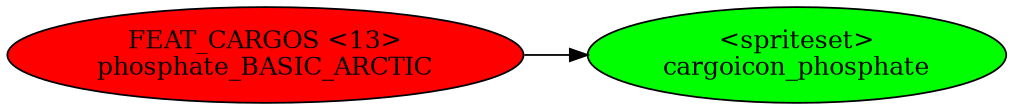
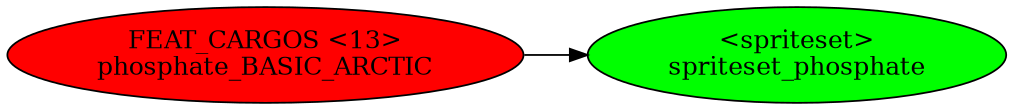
node "<spriteset> cargoicon_phosphate": label "<spriteset> cargoicon_phosphate" -> "<spriteset> spriteset_phosphate"
